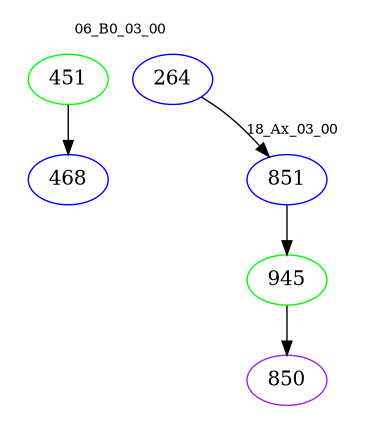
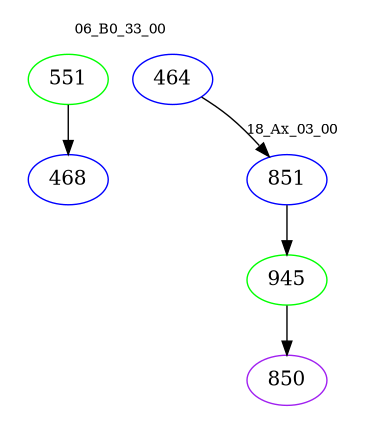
cluster "06_B0_03_00": label "06_B0_03_00" -> "06_B0_33_00"
node "451": label "451" -> "551"
node "264": label "264" -> "464"
